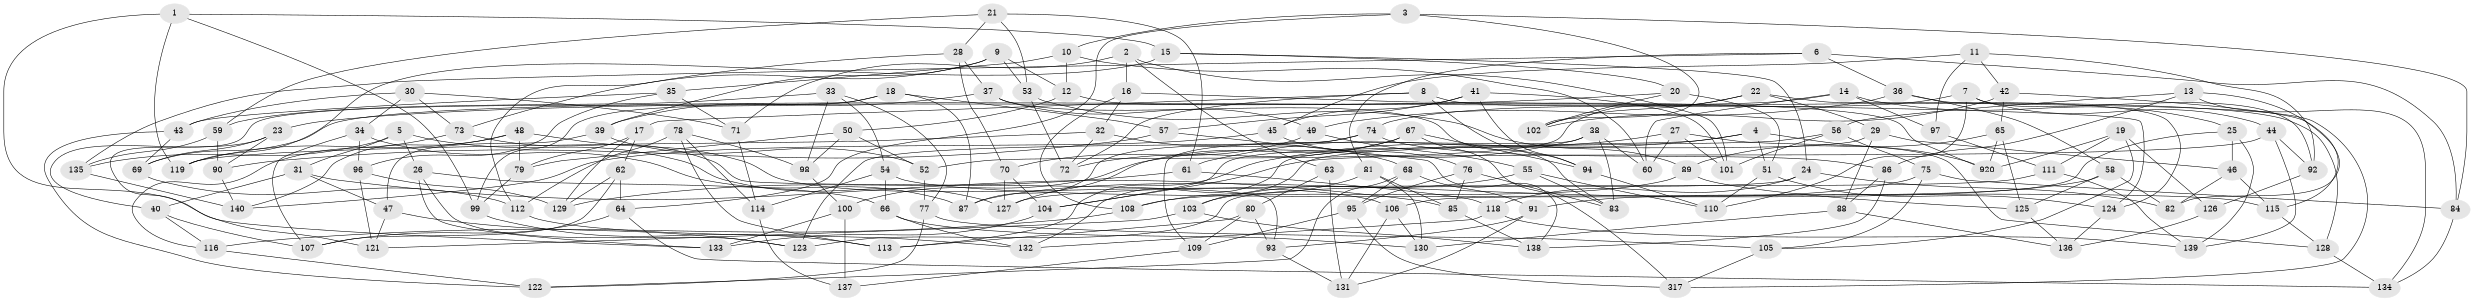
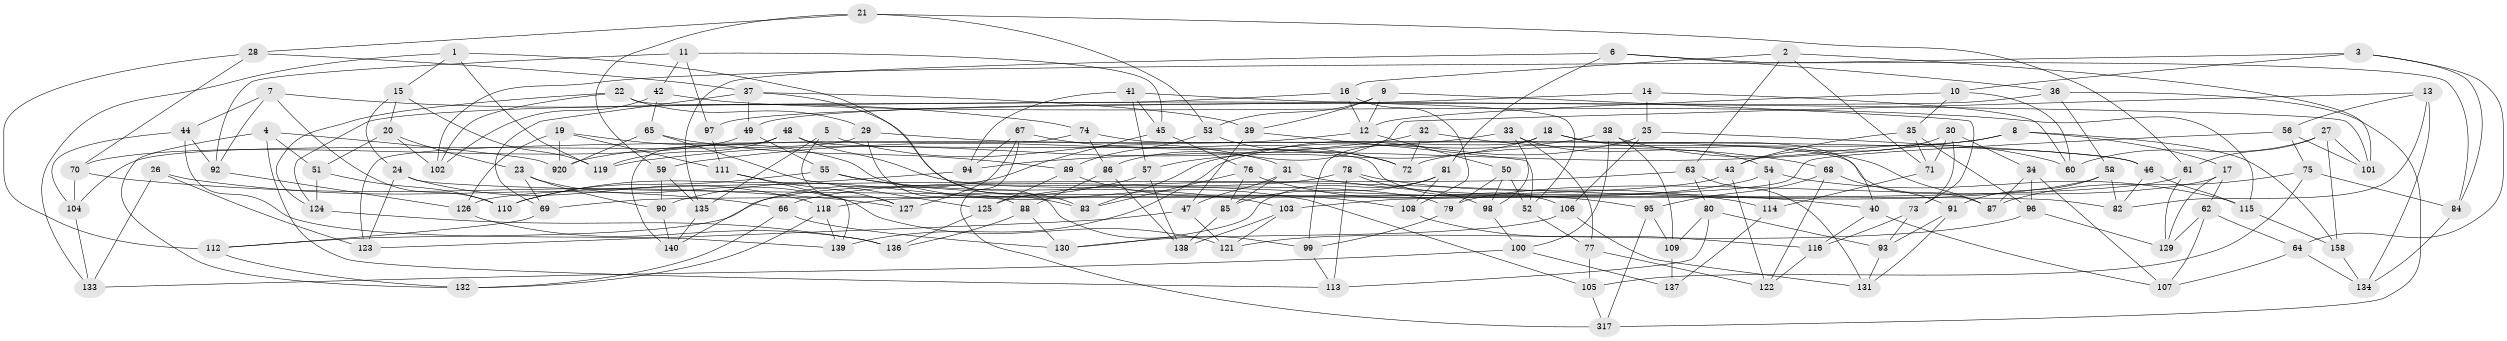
edge "14" -- "69": now "37" -- "69"
edge "16" -- "32": now "16" -- "12"
edge "5" -- "26": removed
edge "63" -- "126": added
node "128": label "128" -> "158"
